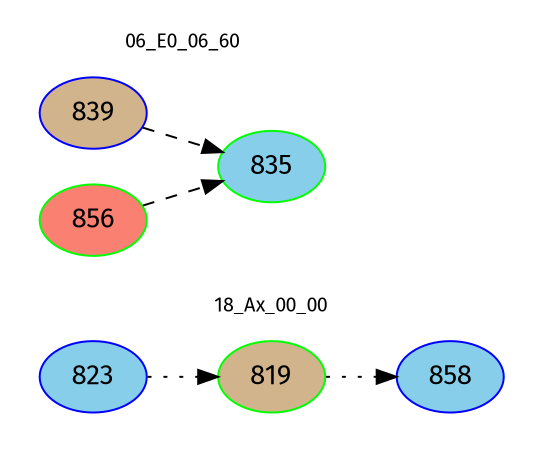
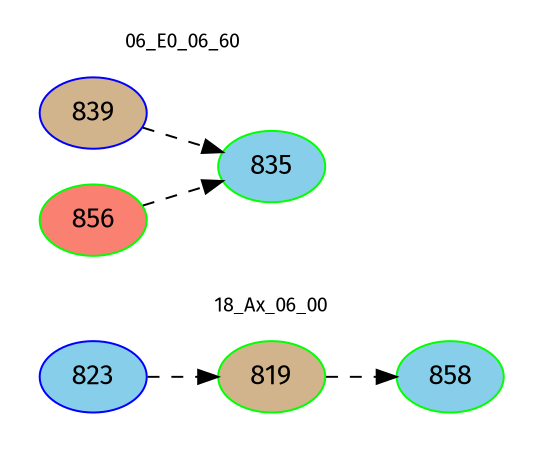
cluster "18_Ax_00_00": label "18_Ax_00_00" -> "18_Ax_06_00"
edge "823" -> "819": style dotted -> dashed
edge "819" -> "858": style dotted -> dashed
node "858": color blue -> green
